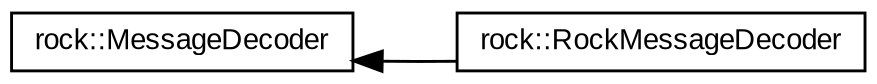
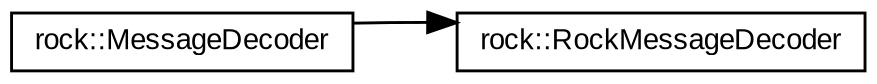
edge "rock::RockMessageDecoder" -> "rock::MessageDecoder": reversed
